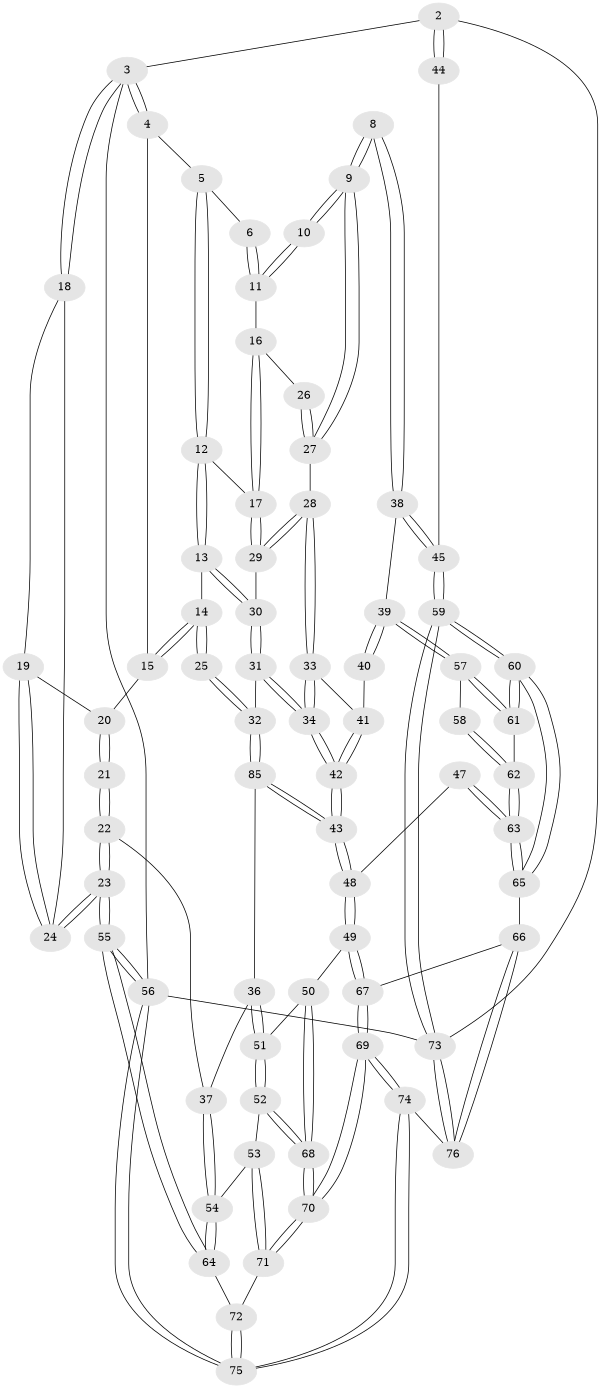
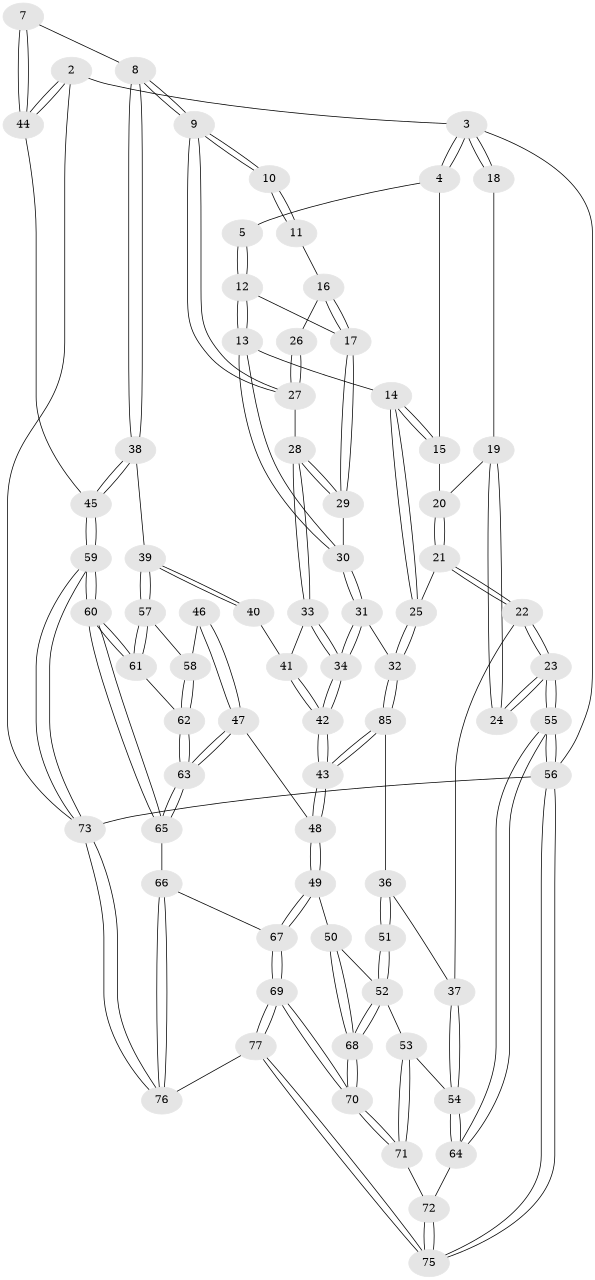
node "7": added
node "6": removed
edge "21" -- "25": added
edge "18" -- "24": removed
node "46": added
edge "50" -- "51": now "50" -- "52"
node "74": label "74" -> "77"
